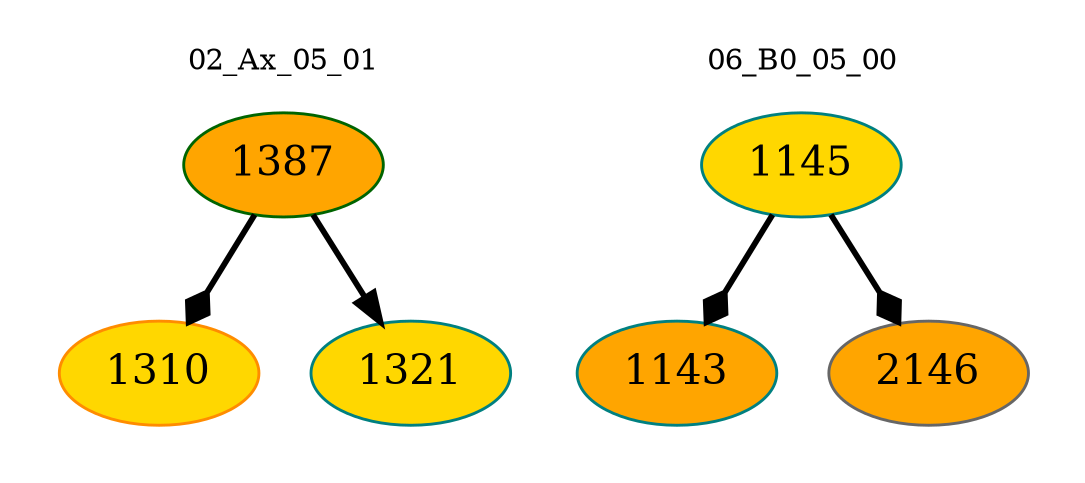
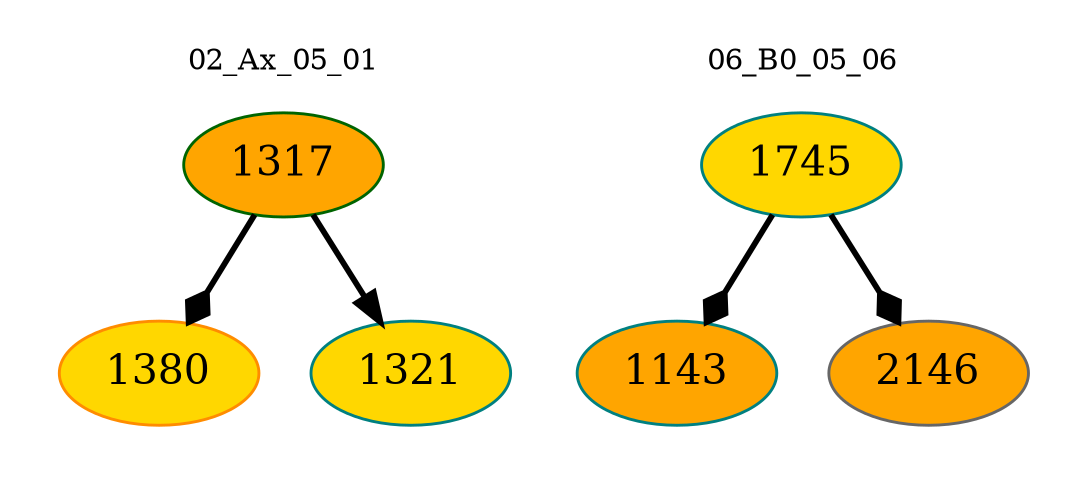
cluster "06_B0_05_00": label "06_B0_05_00" -> "06_B0_05_06"
node "1387": label "1387" -> "1317"
node "1145": label "1145" -> "1745"
node "1310": label "1310" -> "1380"
